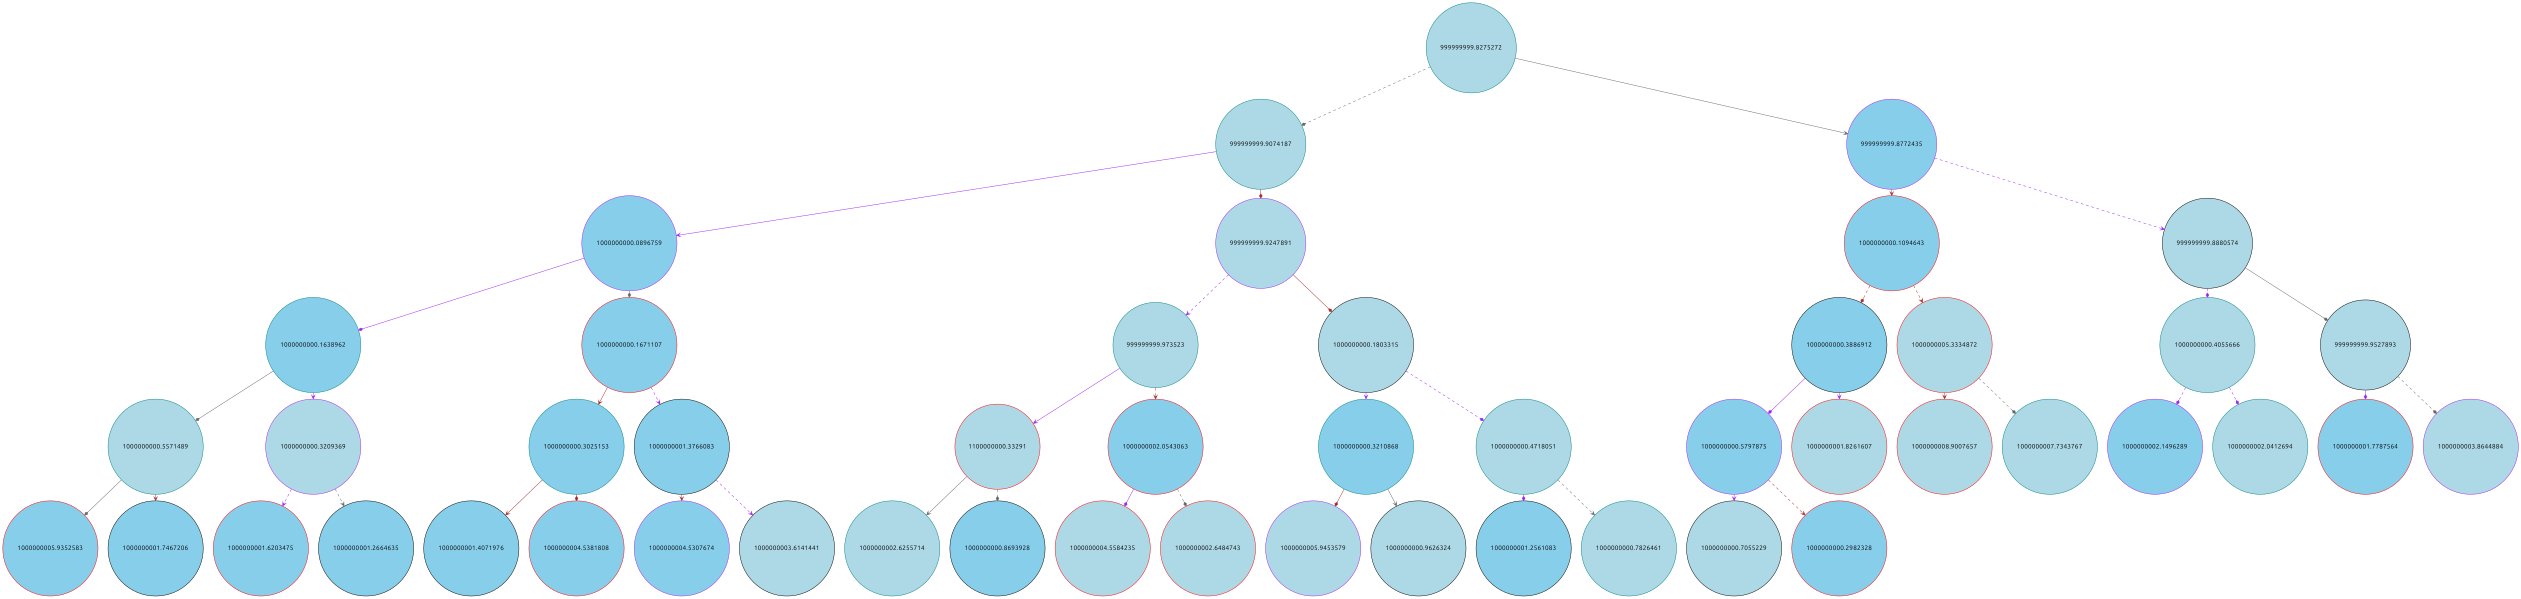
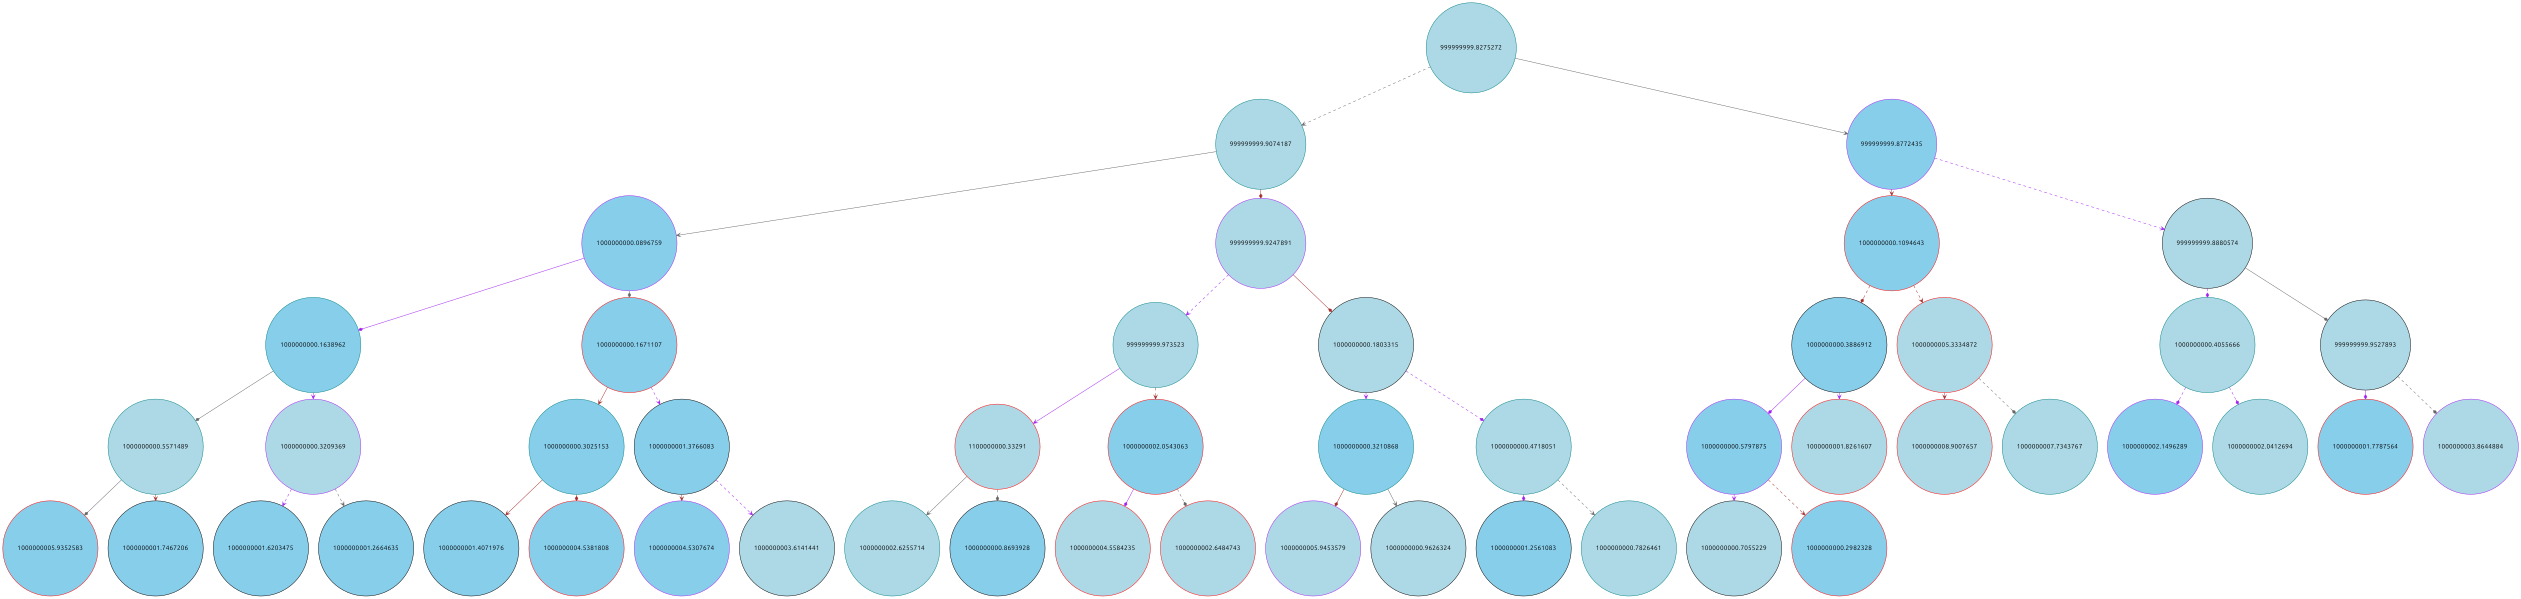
edge "999999999.8275272" -> "999999999.9074187": arrowhead diamond -> vee
edge "999999999.9074187" -> "1000000000.0896759": color purple -> gray40
node "1000000001.6203475": color red -> black
